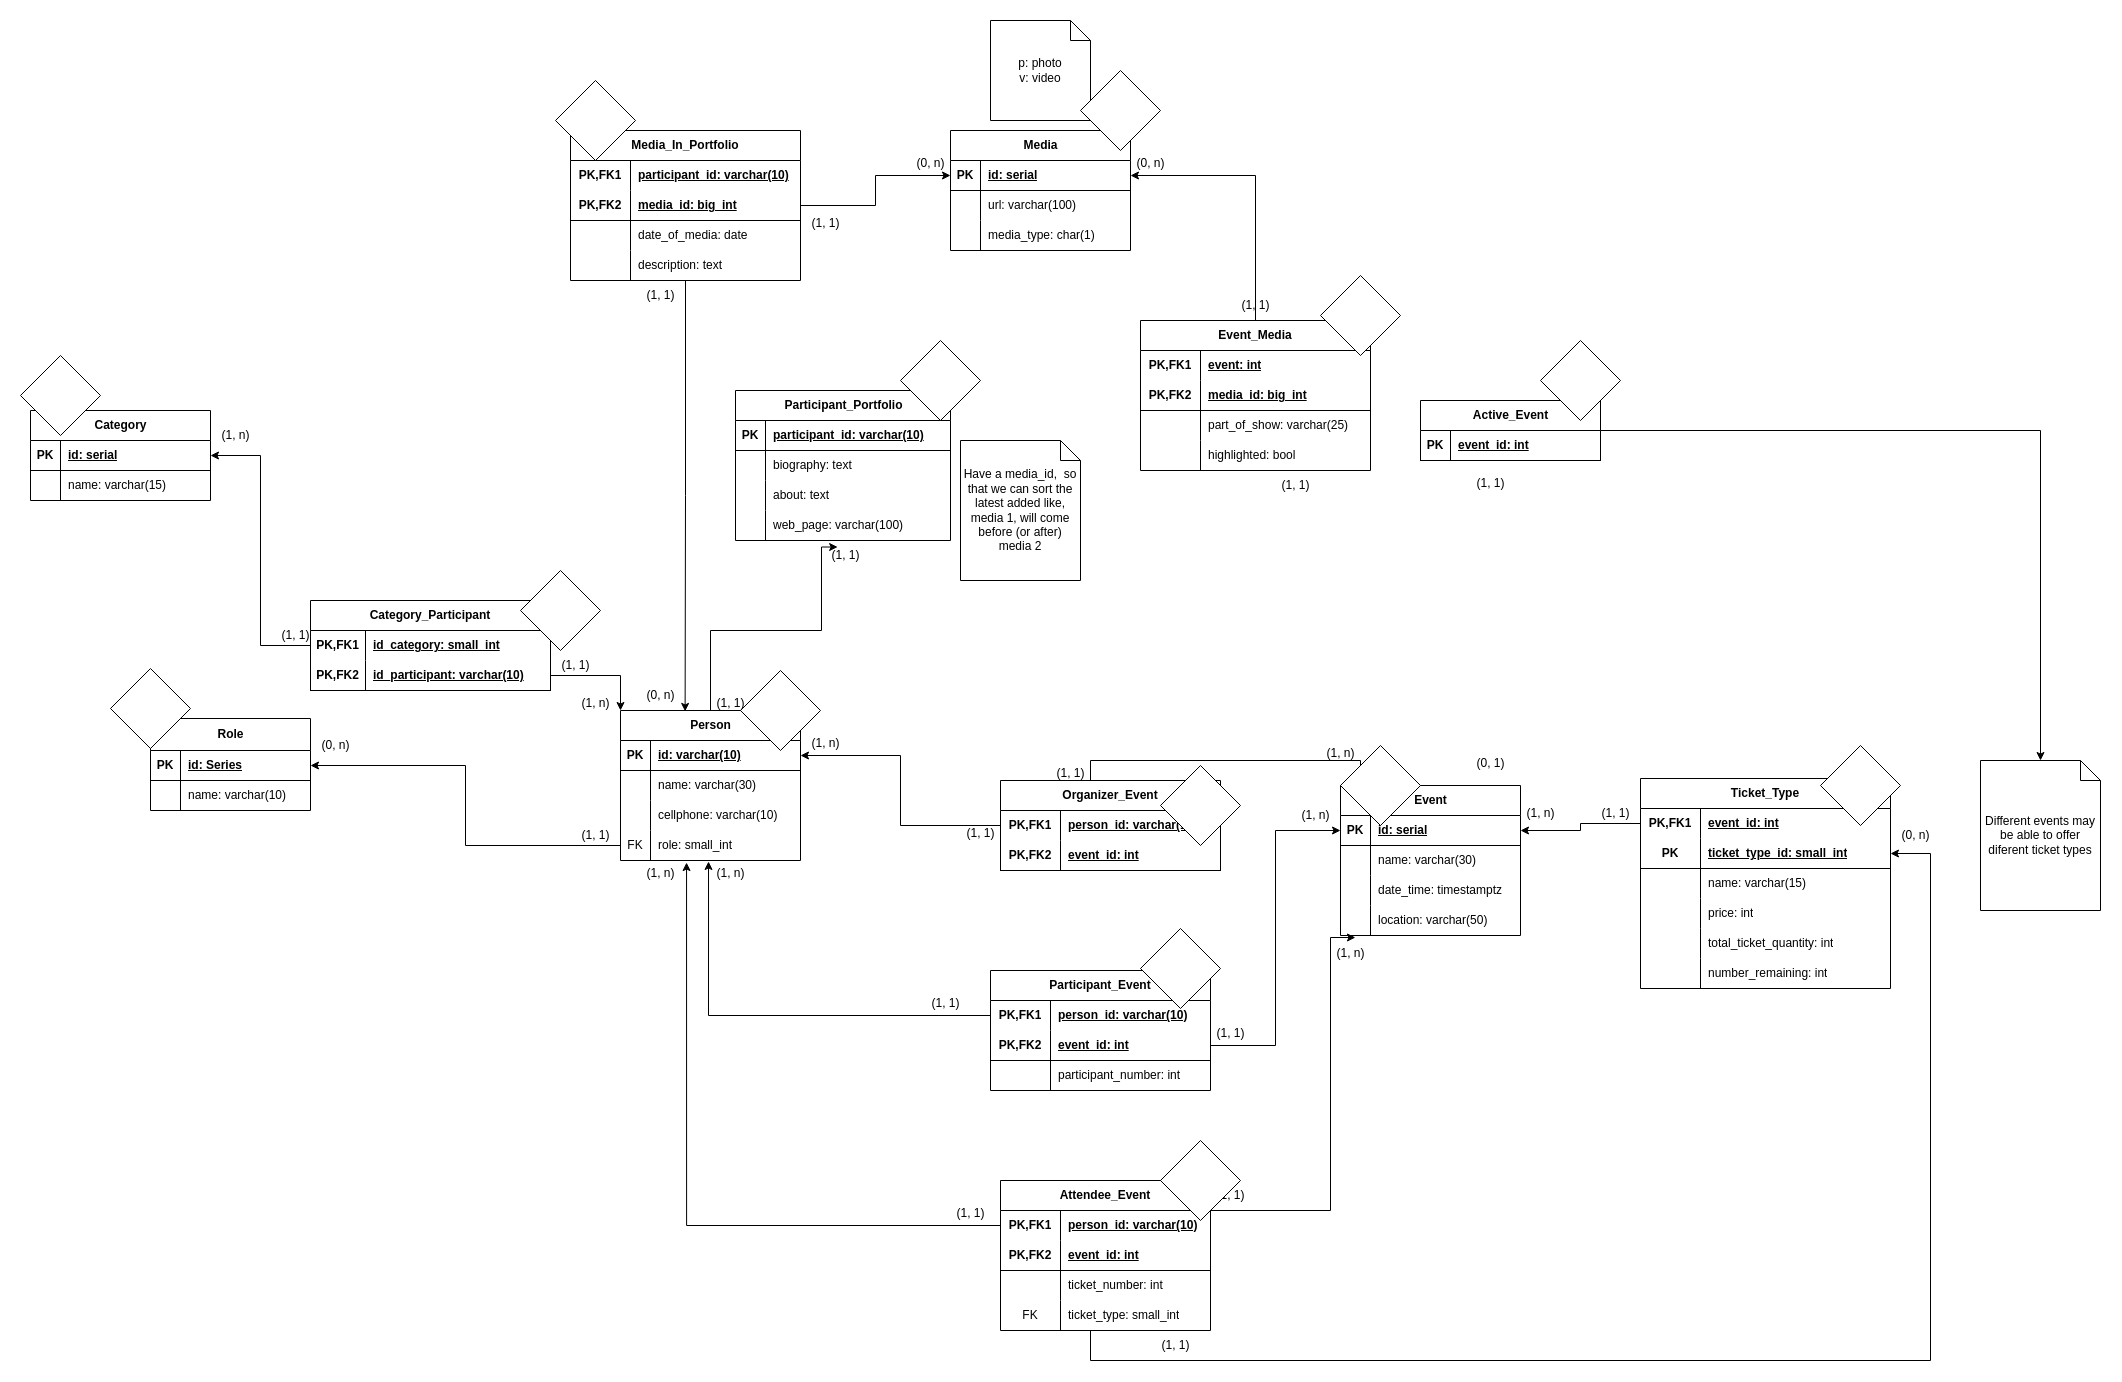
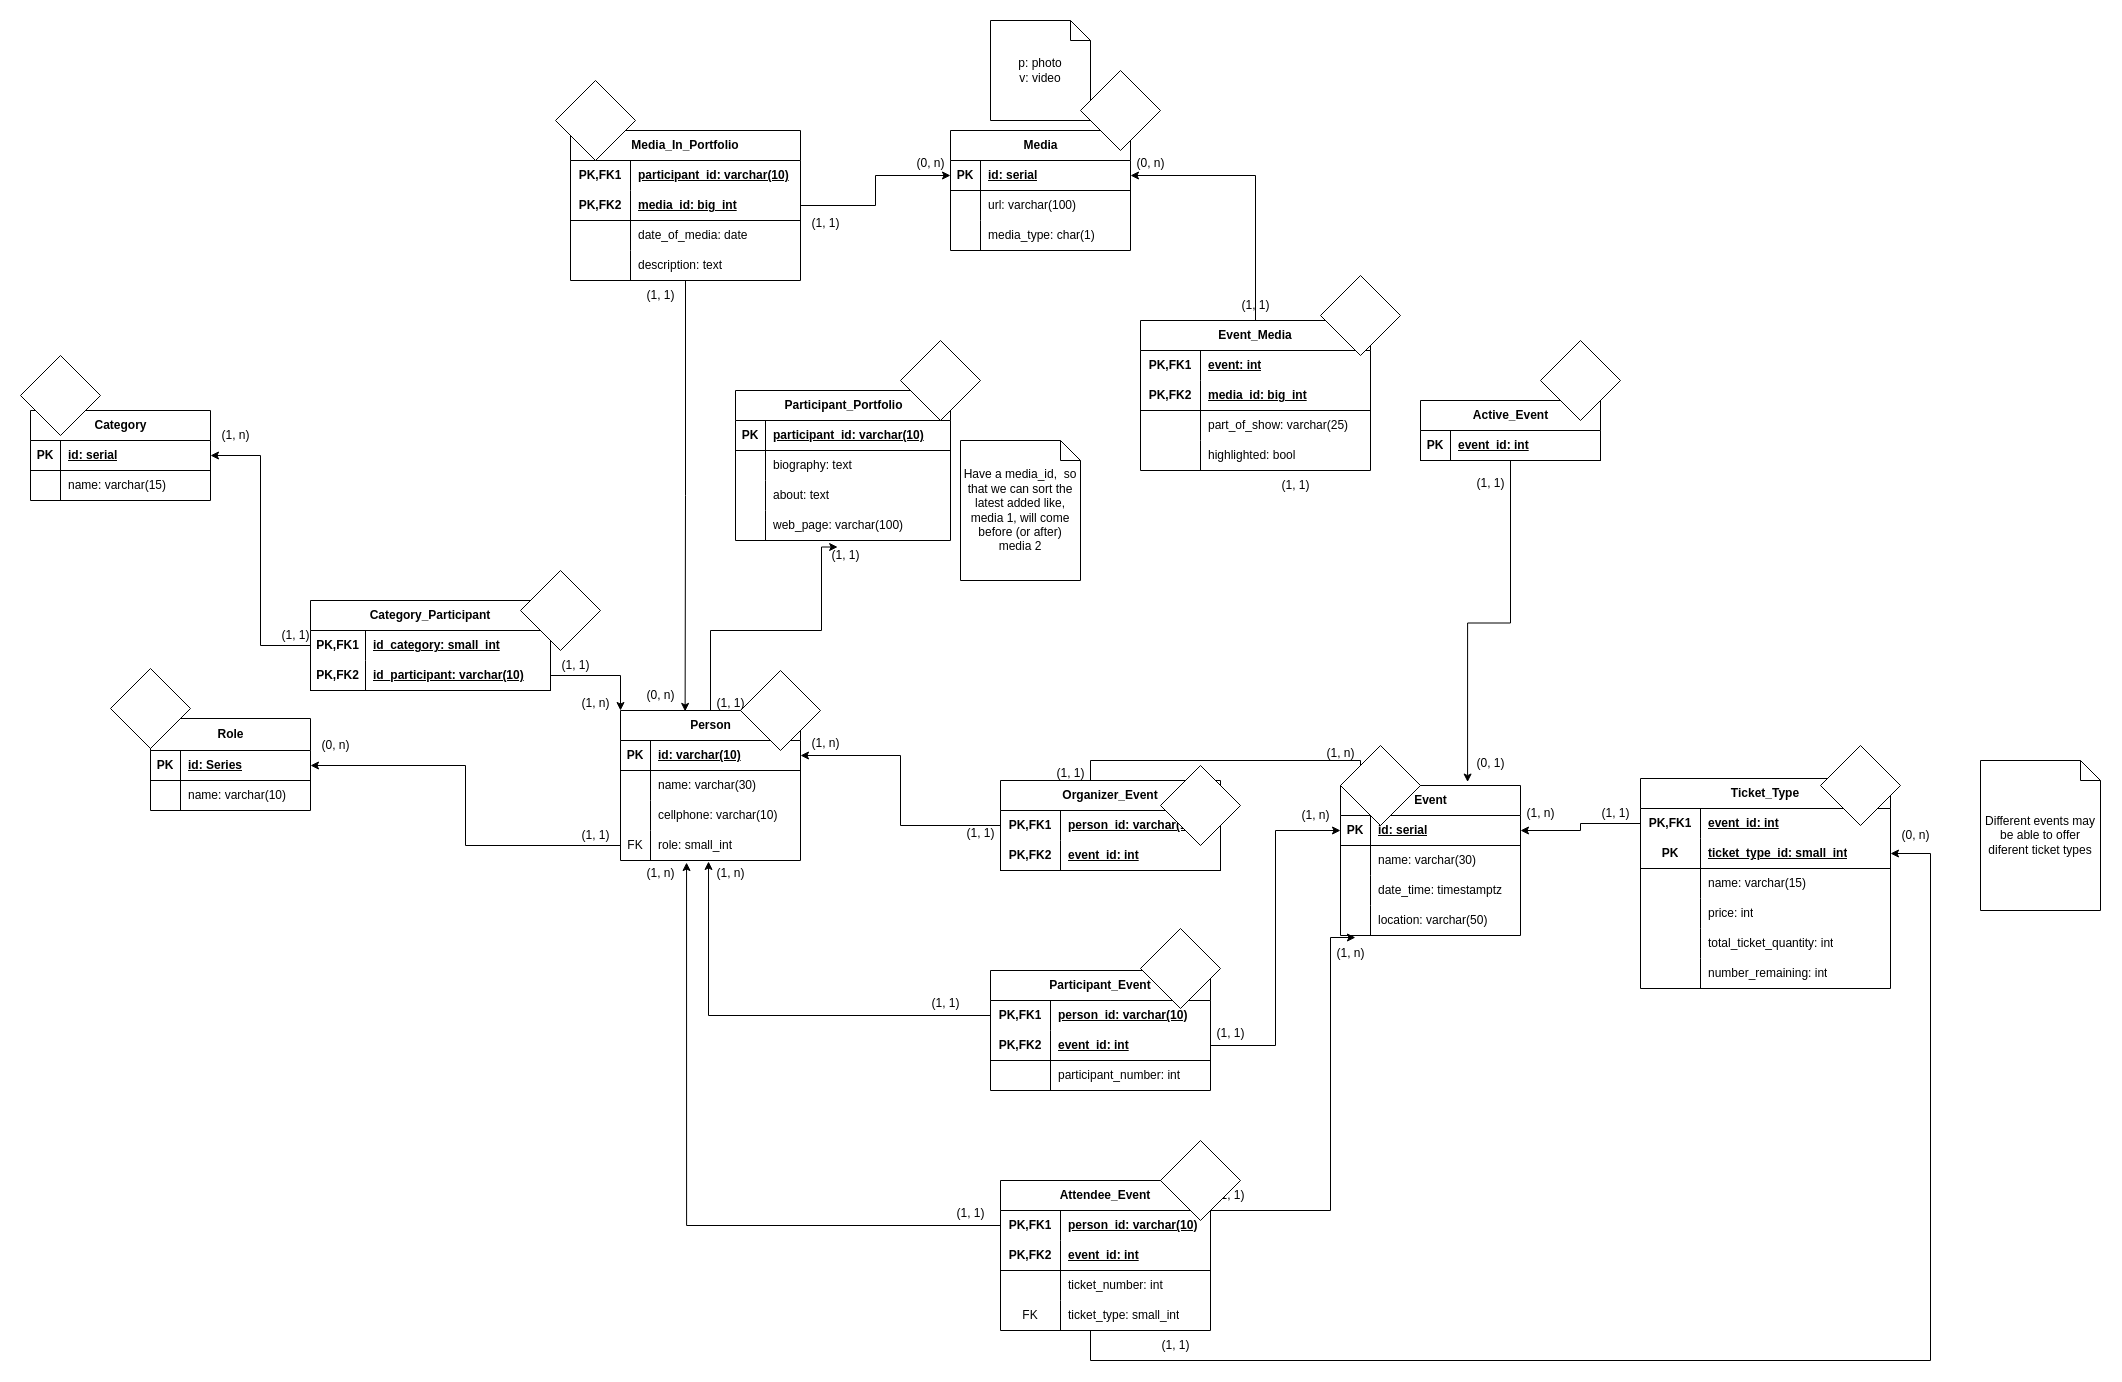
edge "Active_Event" -> "Different events may be able to offer diferent ticket types": now "Active_Event" -> "Event"
